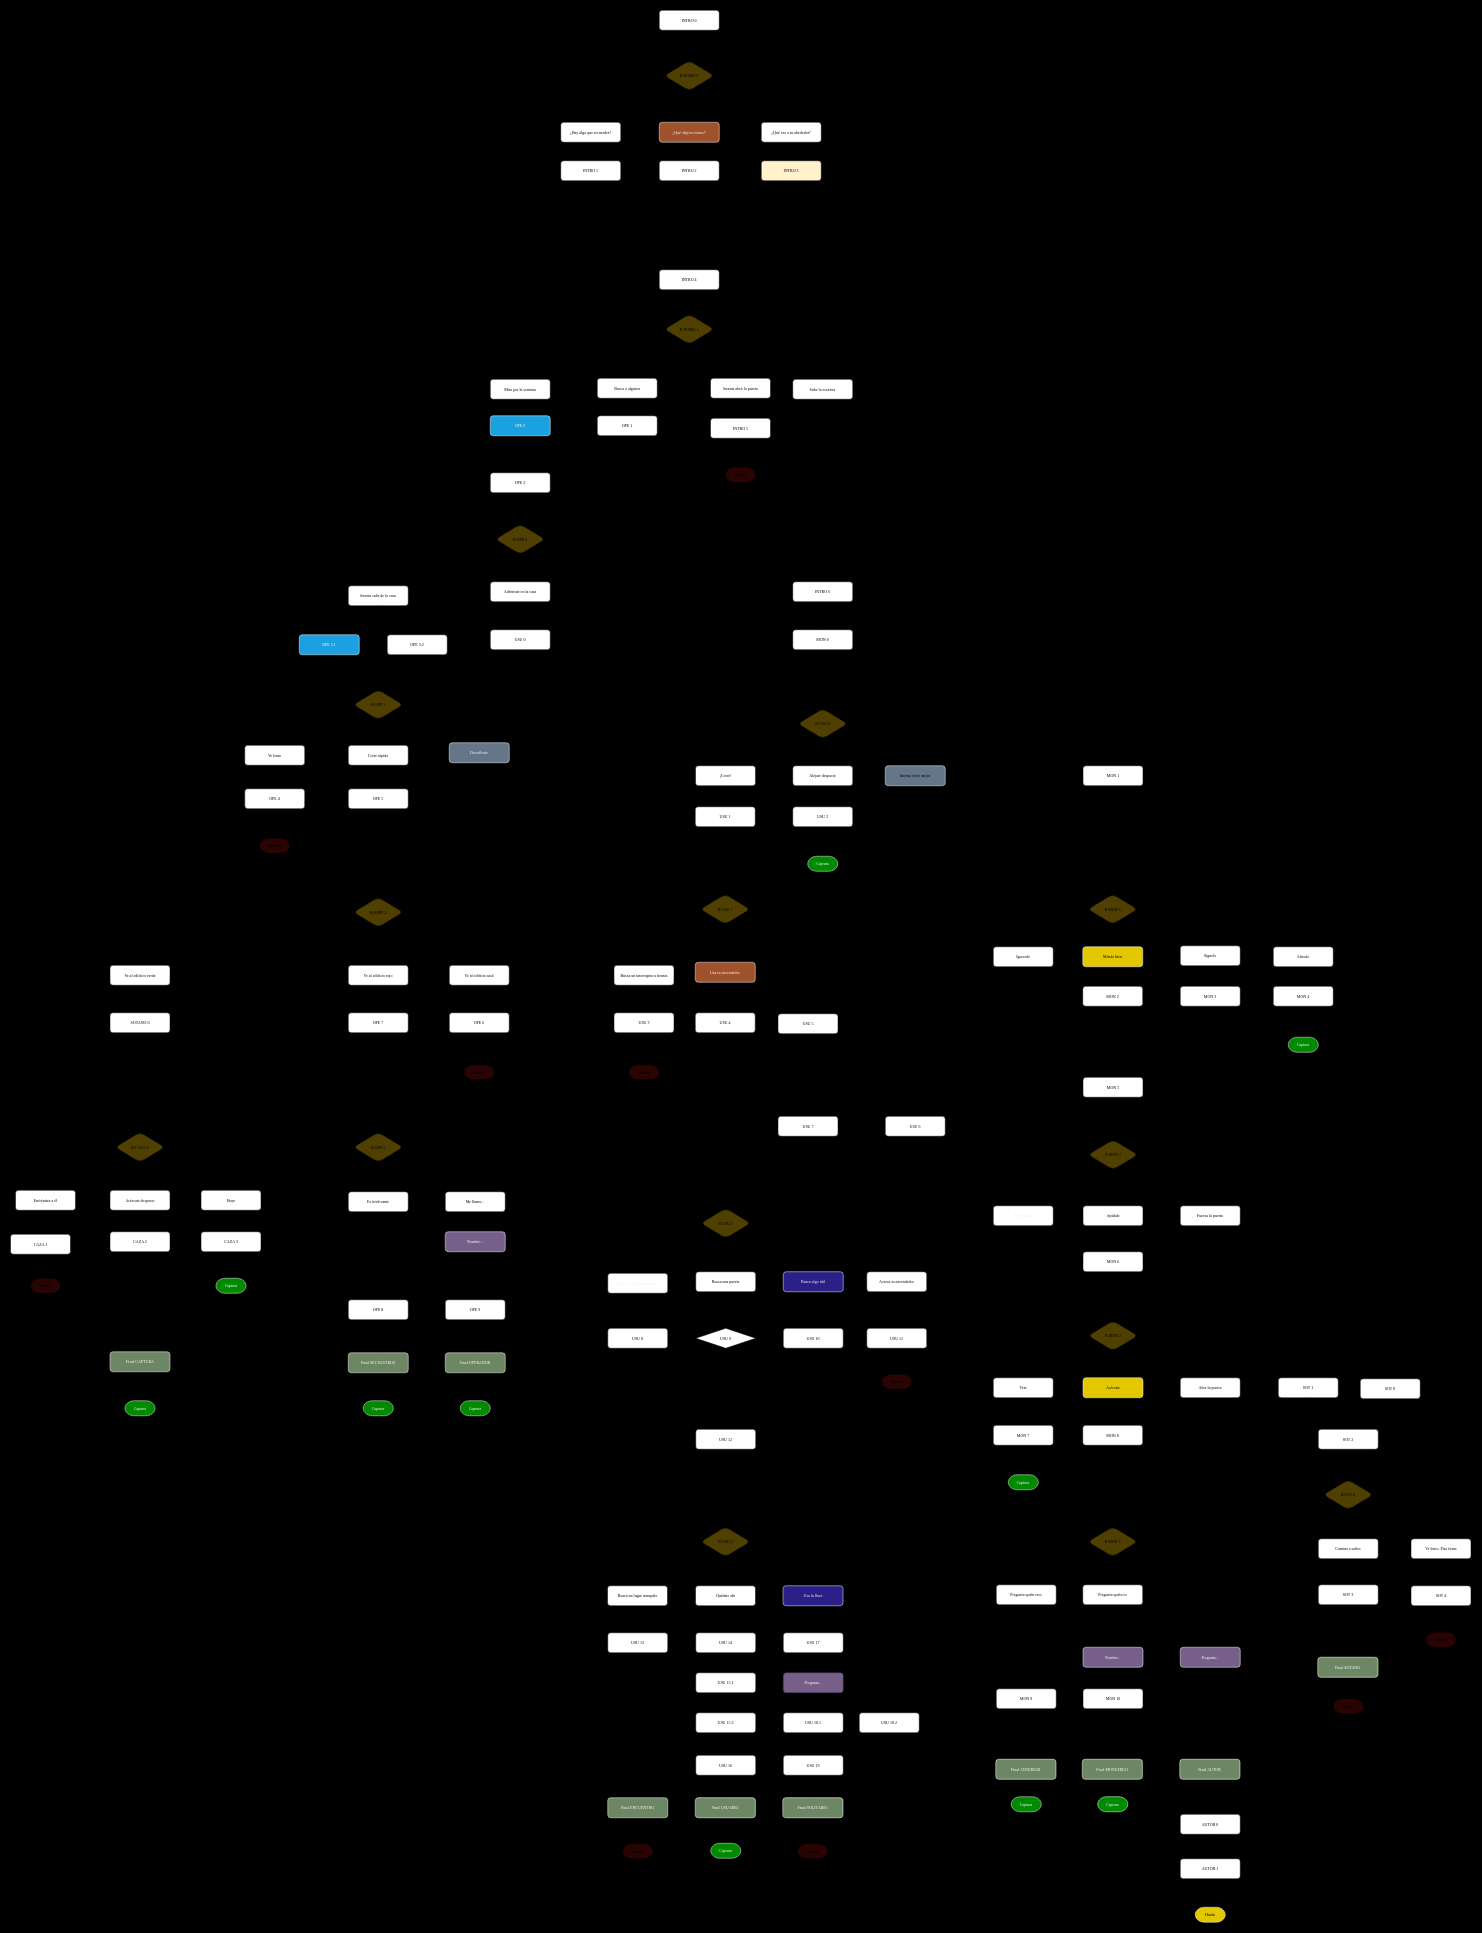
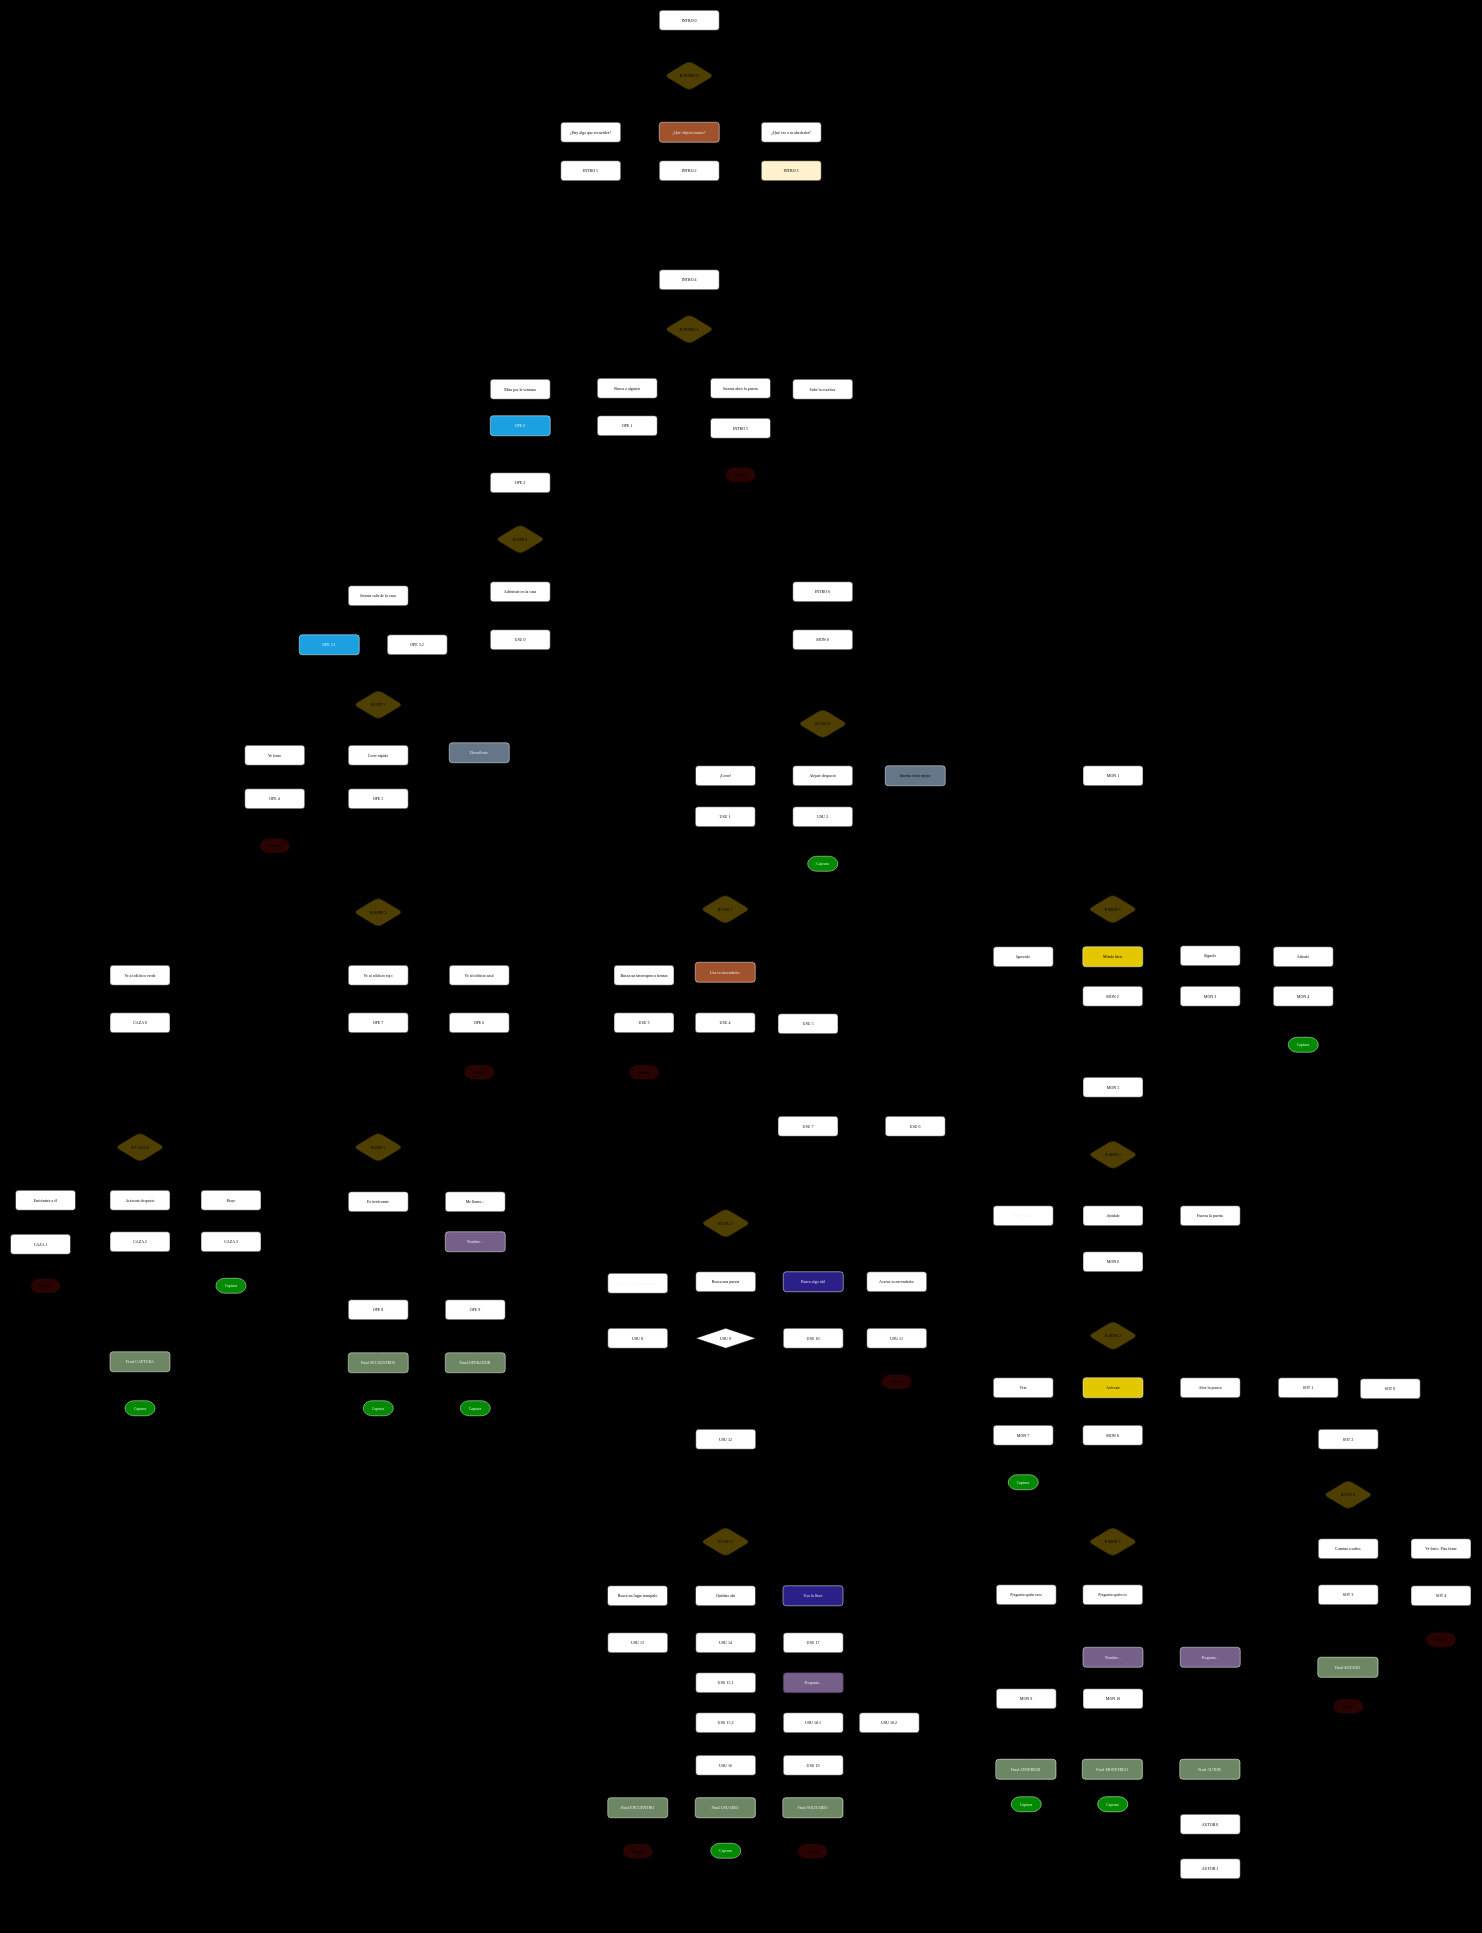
node "SOTANO 0": label "SOTANO 0" -> "CAZA 0"
edge "AUTOR 1" -> "Huida": removed
node "Huida": removed
